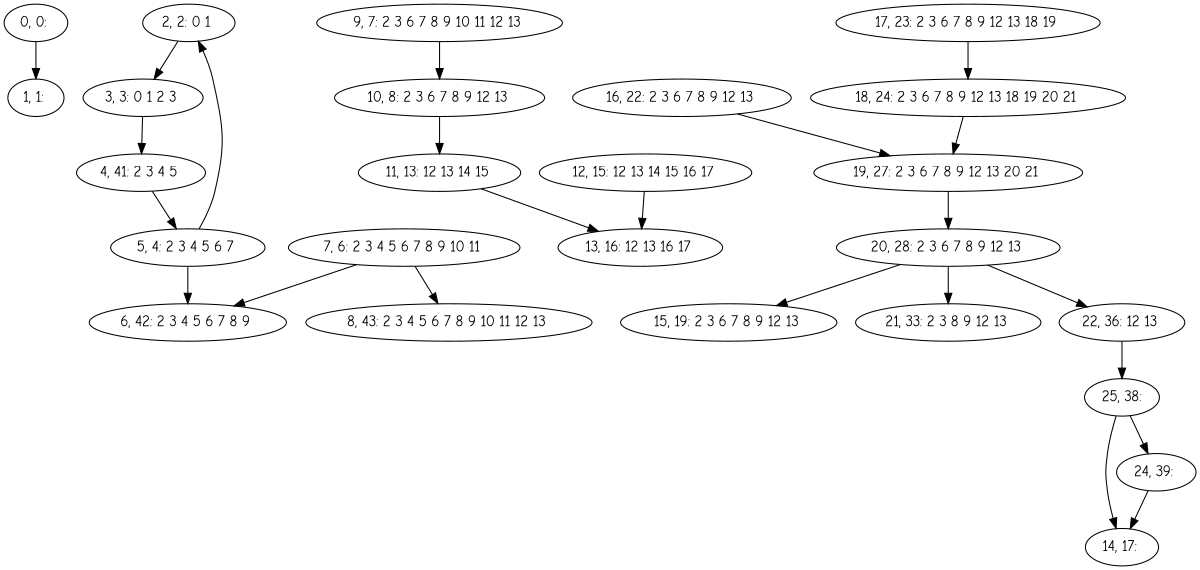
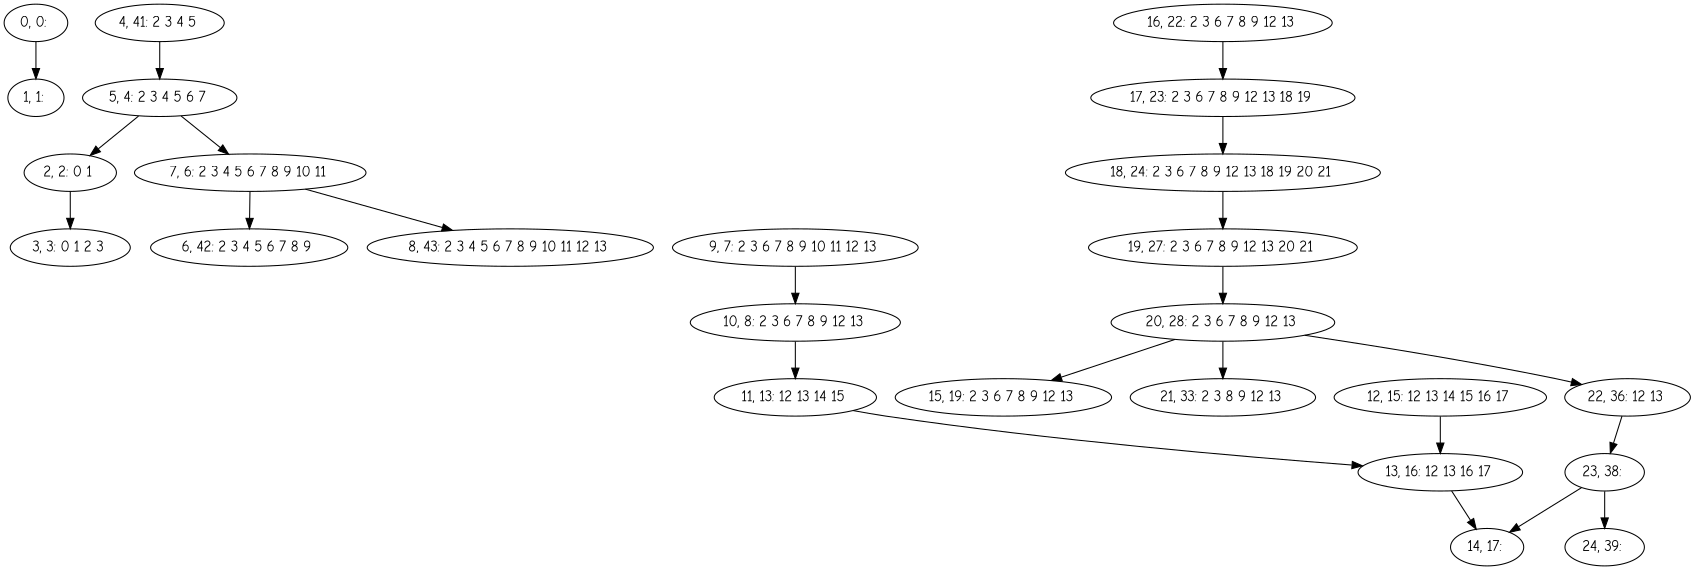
edge "3, 3: 0 1 2 3" -> "4, 41: 2 3 4 5": removed
edge "16, 22: 2 3 6 7 8 9 12 13" -> "19, 27: 2 3 6 7 8 9 12 13 20 21": now "16, 22: 2 3 6 7 8 9 12 13" -> "17, 23: 2 3 6 7 8 9 12 13 18 19"
edge "5, 4: 2 3 4 5 6 7" -> "6, 42: 2 3 4 5 6 7 8 9": now "5, 4: 2 3 4 5 6 7" -> "7, 6: 2 3 4 5 6 7 8 9 10 11"
node "25, 38:": label "25, 38:" -> "23, 38:"
edge "24, 39:" -> "14, 17:": now "13, 16: 12 13 16 17" -> "14, 17:"
